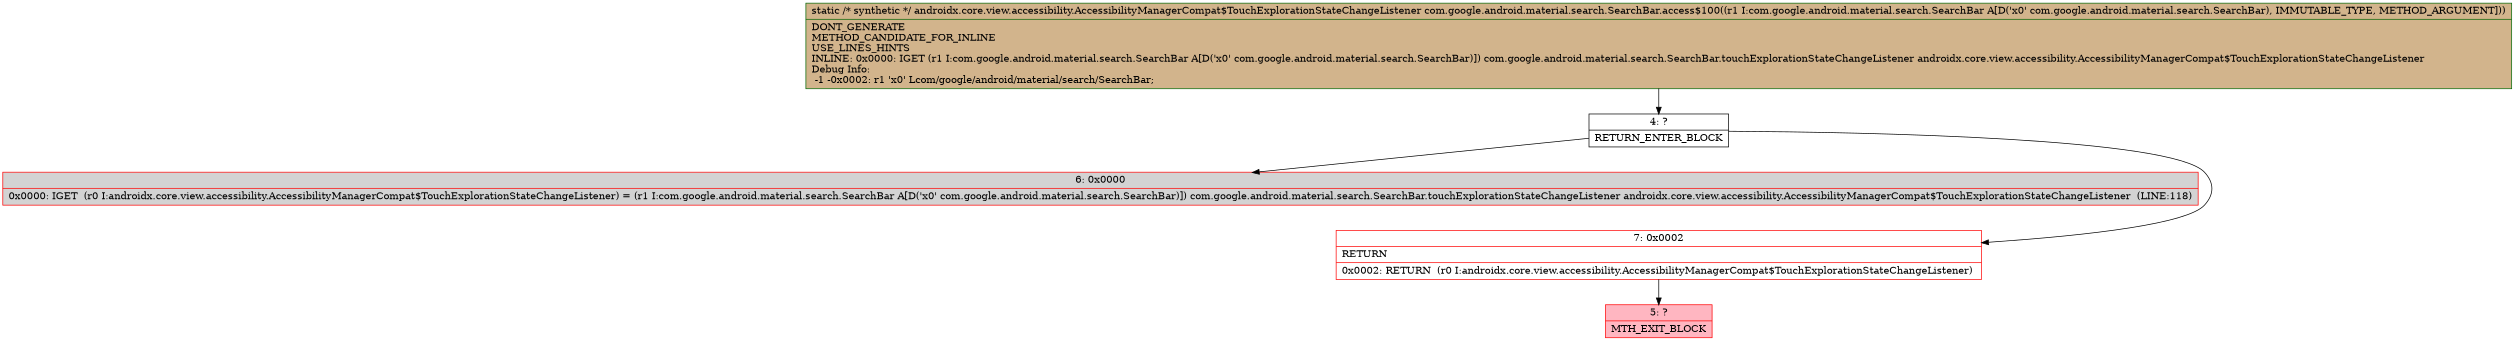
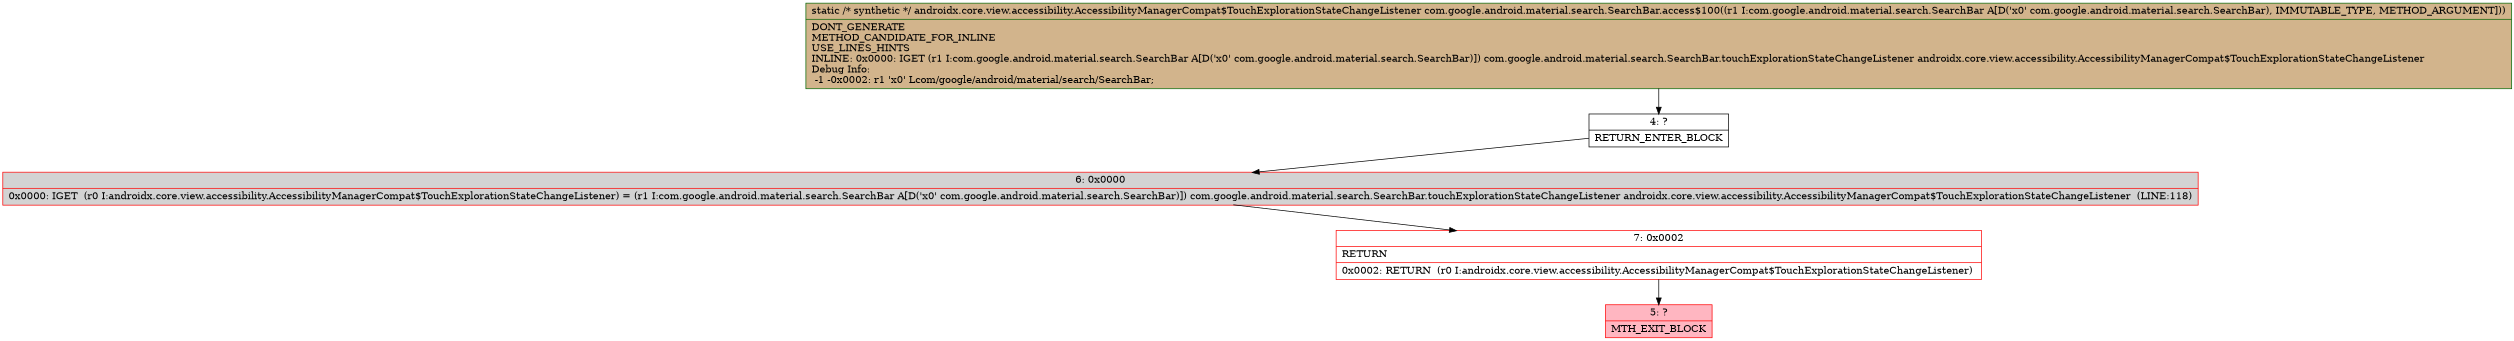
edge "4: ?" -> "7: 0x0002": now "6: 0x0000" -> "7: 0x0002"
